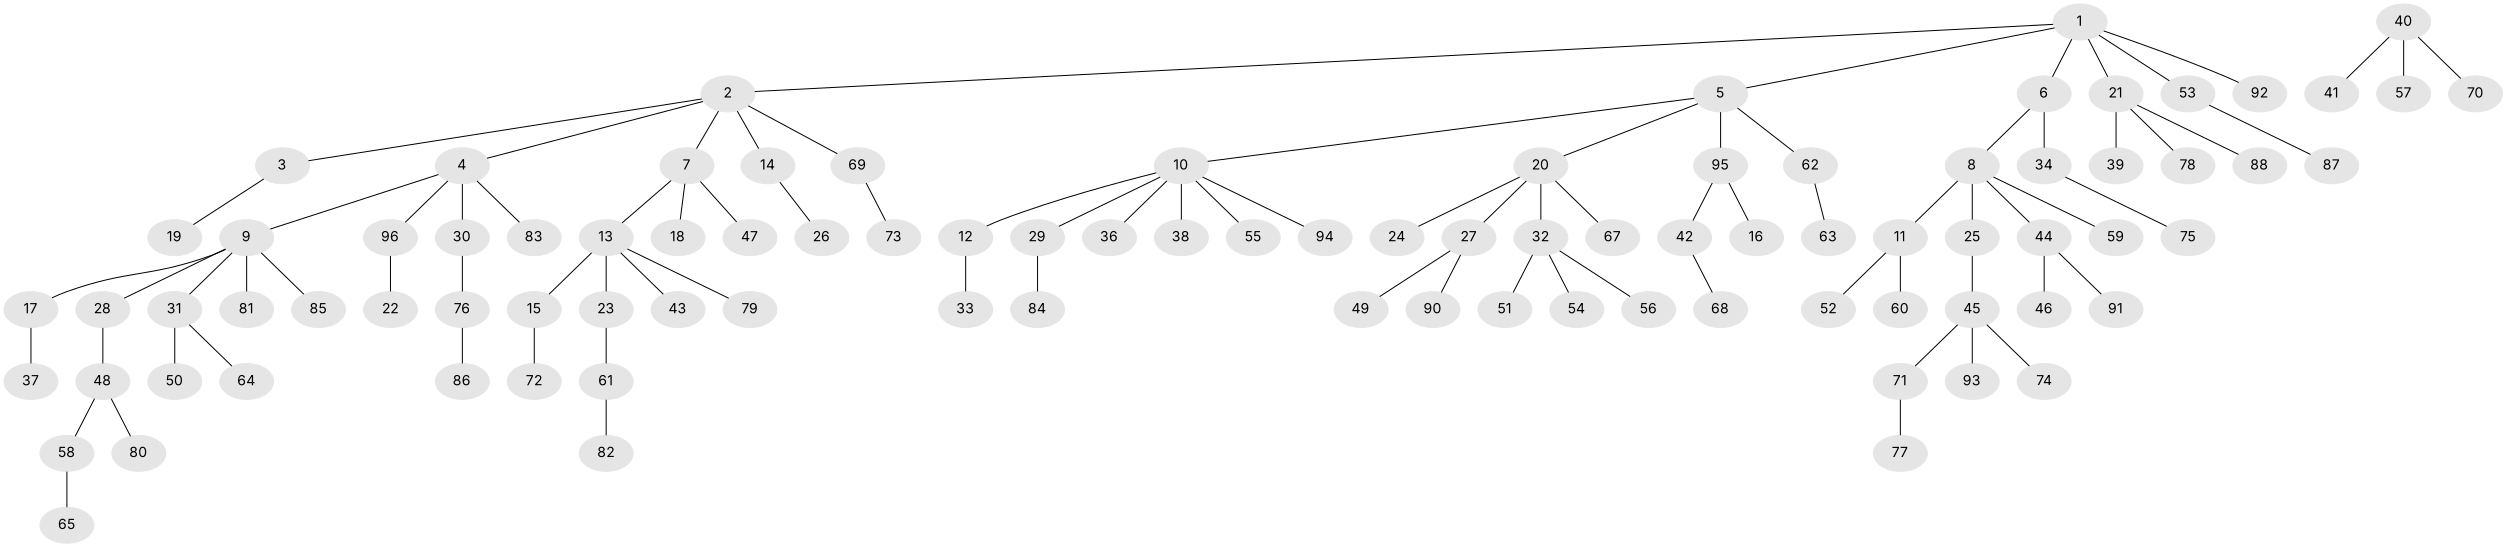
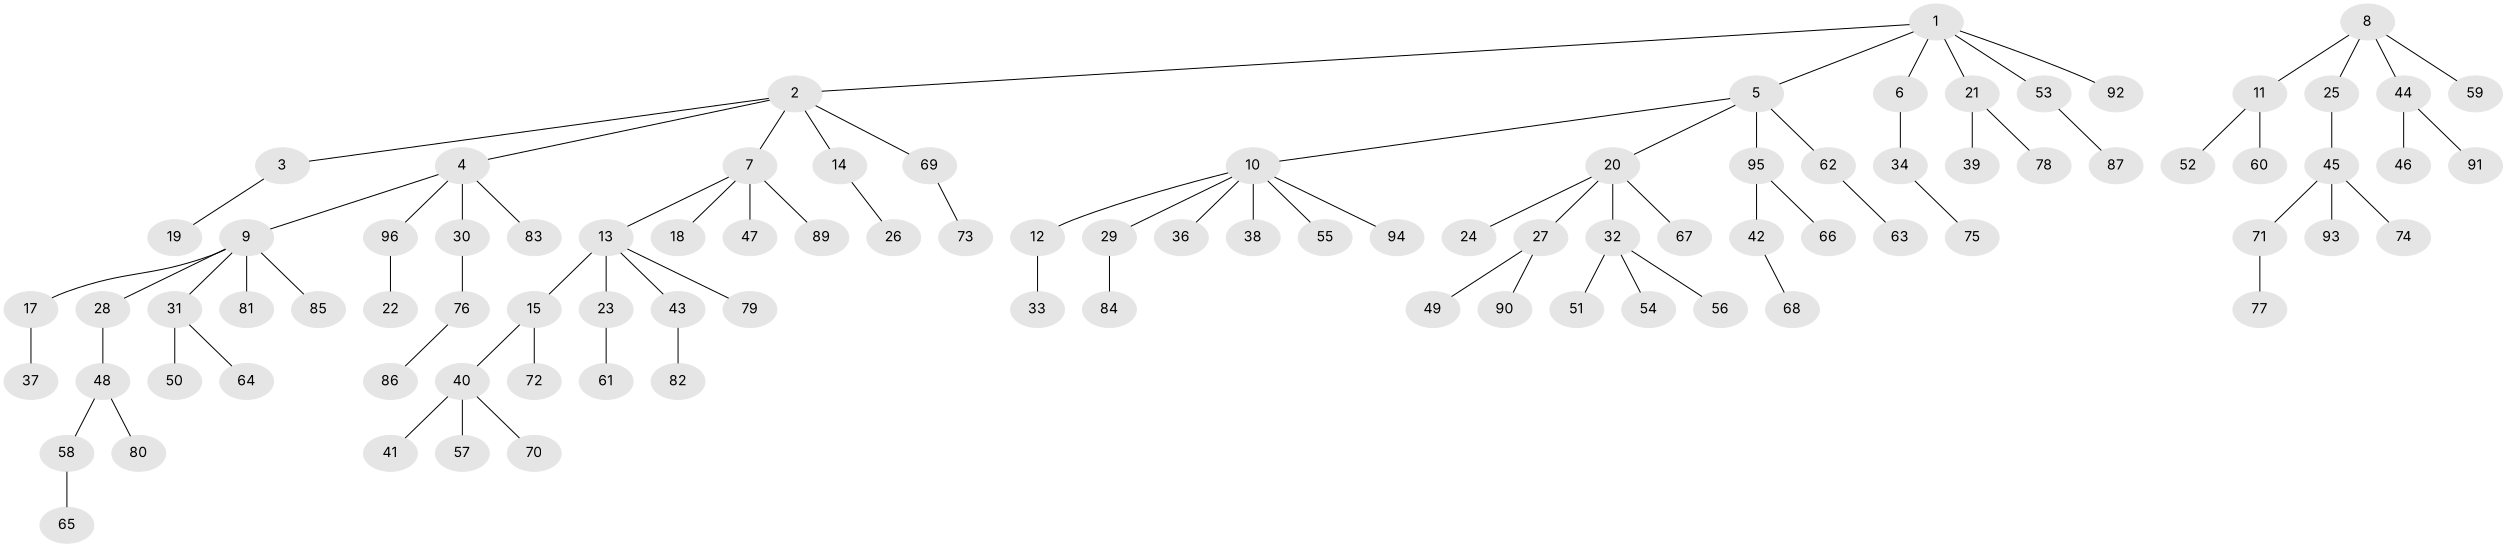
edge "6" -- "8": removed
node "88": removed
node "89": added
node "16": label "16" -> "66"
edge "15" -- "40": added
edge "61" -- "82": now "43" -- "82"
